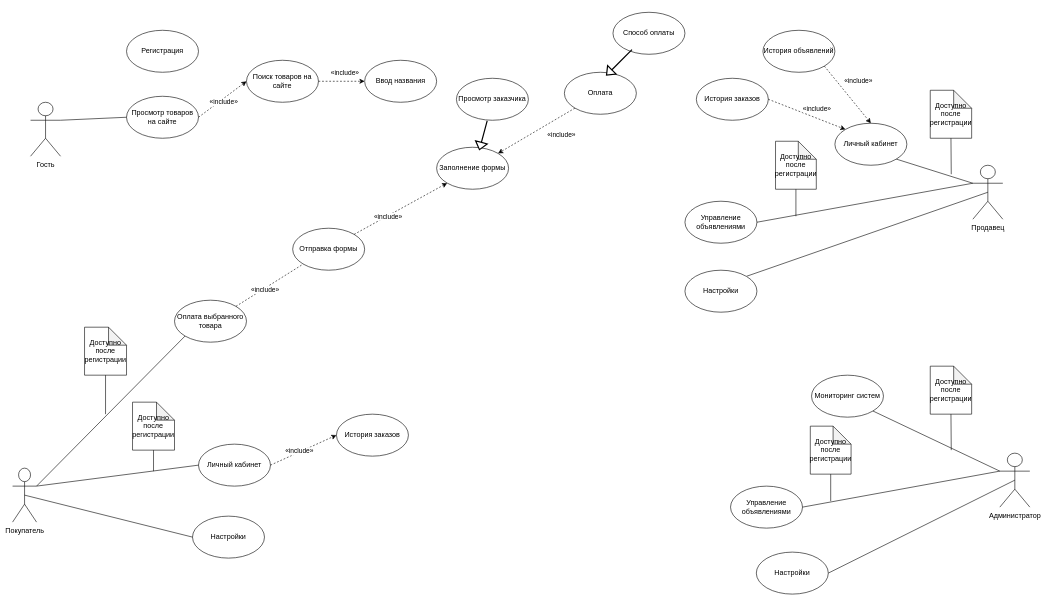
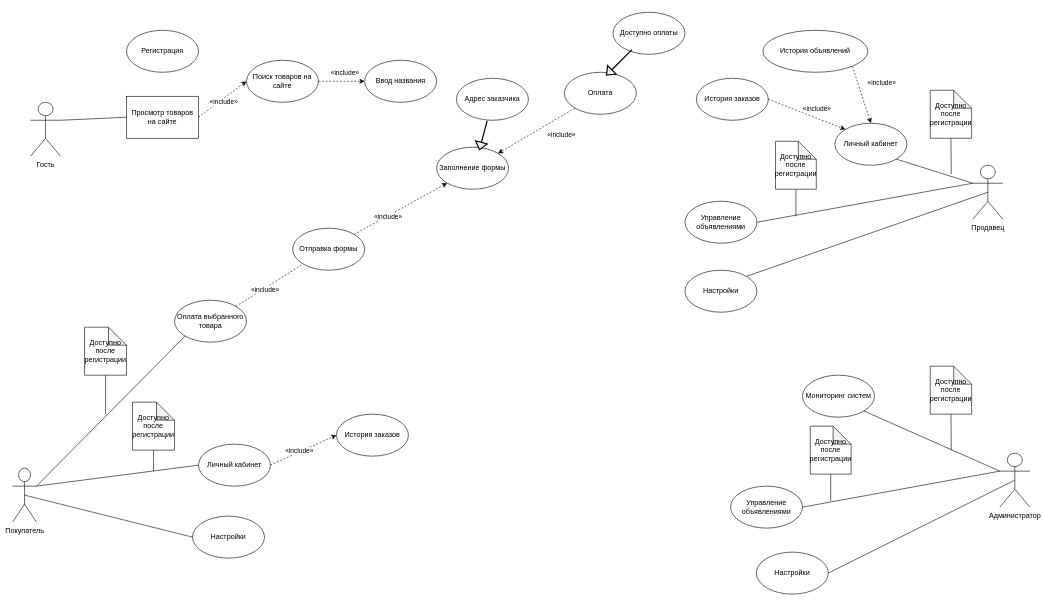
node "Способ оплаты": label "Способ оплаты" -> "Доступно оплаты"
node "История объявлений": size 72x42 -> 105x42
node "Просмотр заказчика": label "Просмотр заказчика" -> "Адрес заказчика"
node "Просмотр товаров на сайте": shape ellipse -> rectangle
node "Мониторинг систем": moved (848, 396) -> (839, 396)
